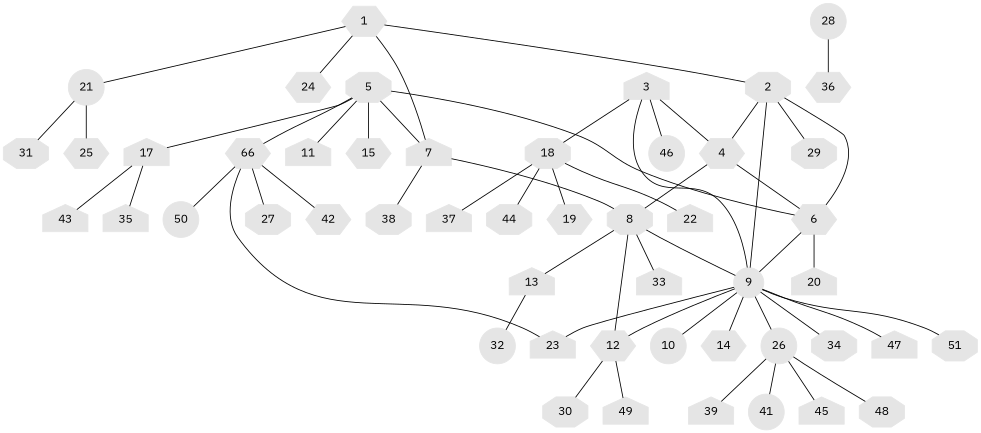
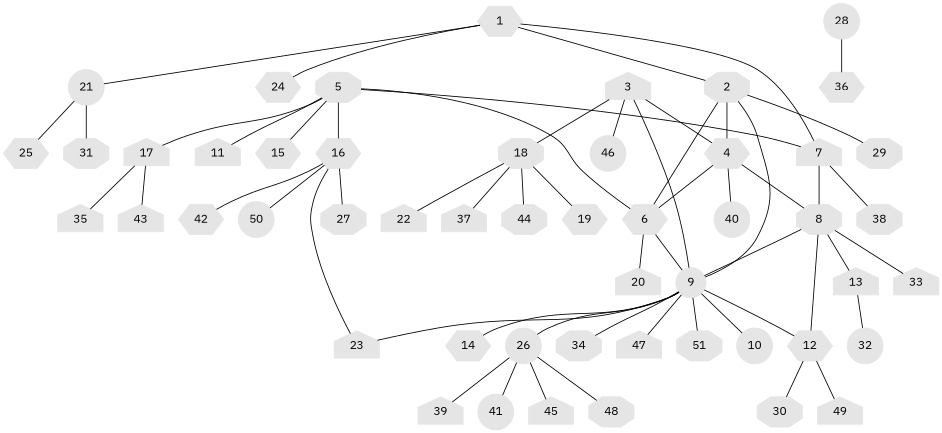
node "66": label "66" -> "16"
node "40": added
